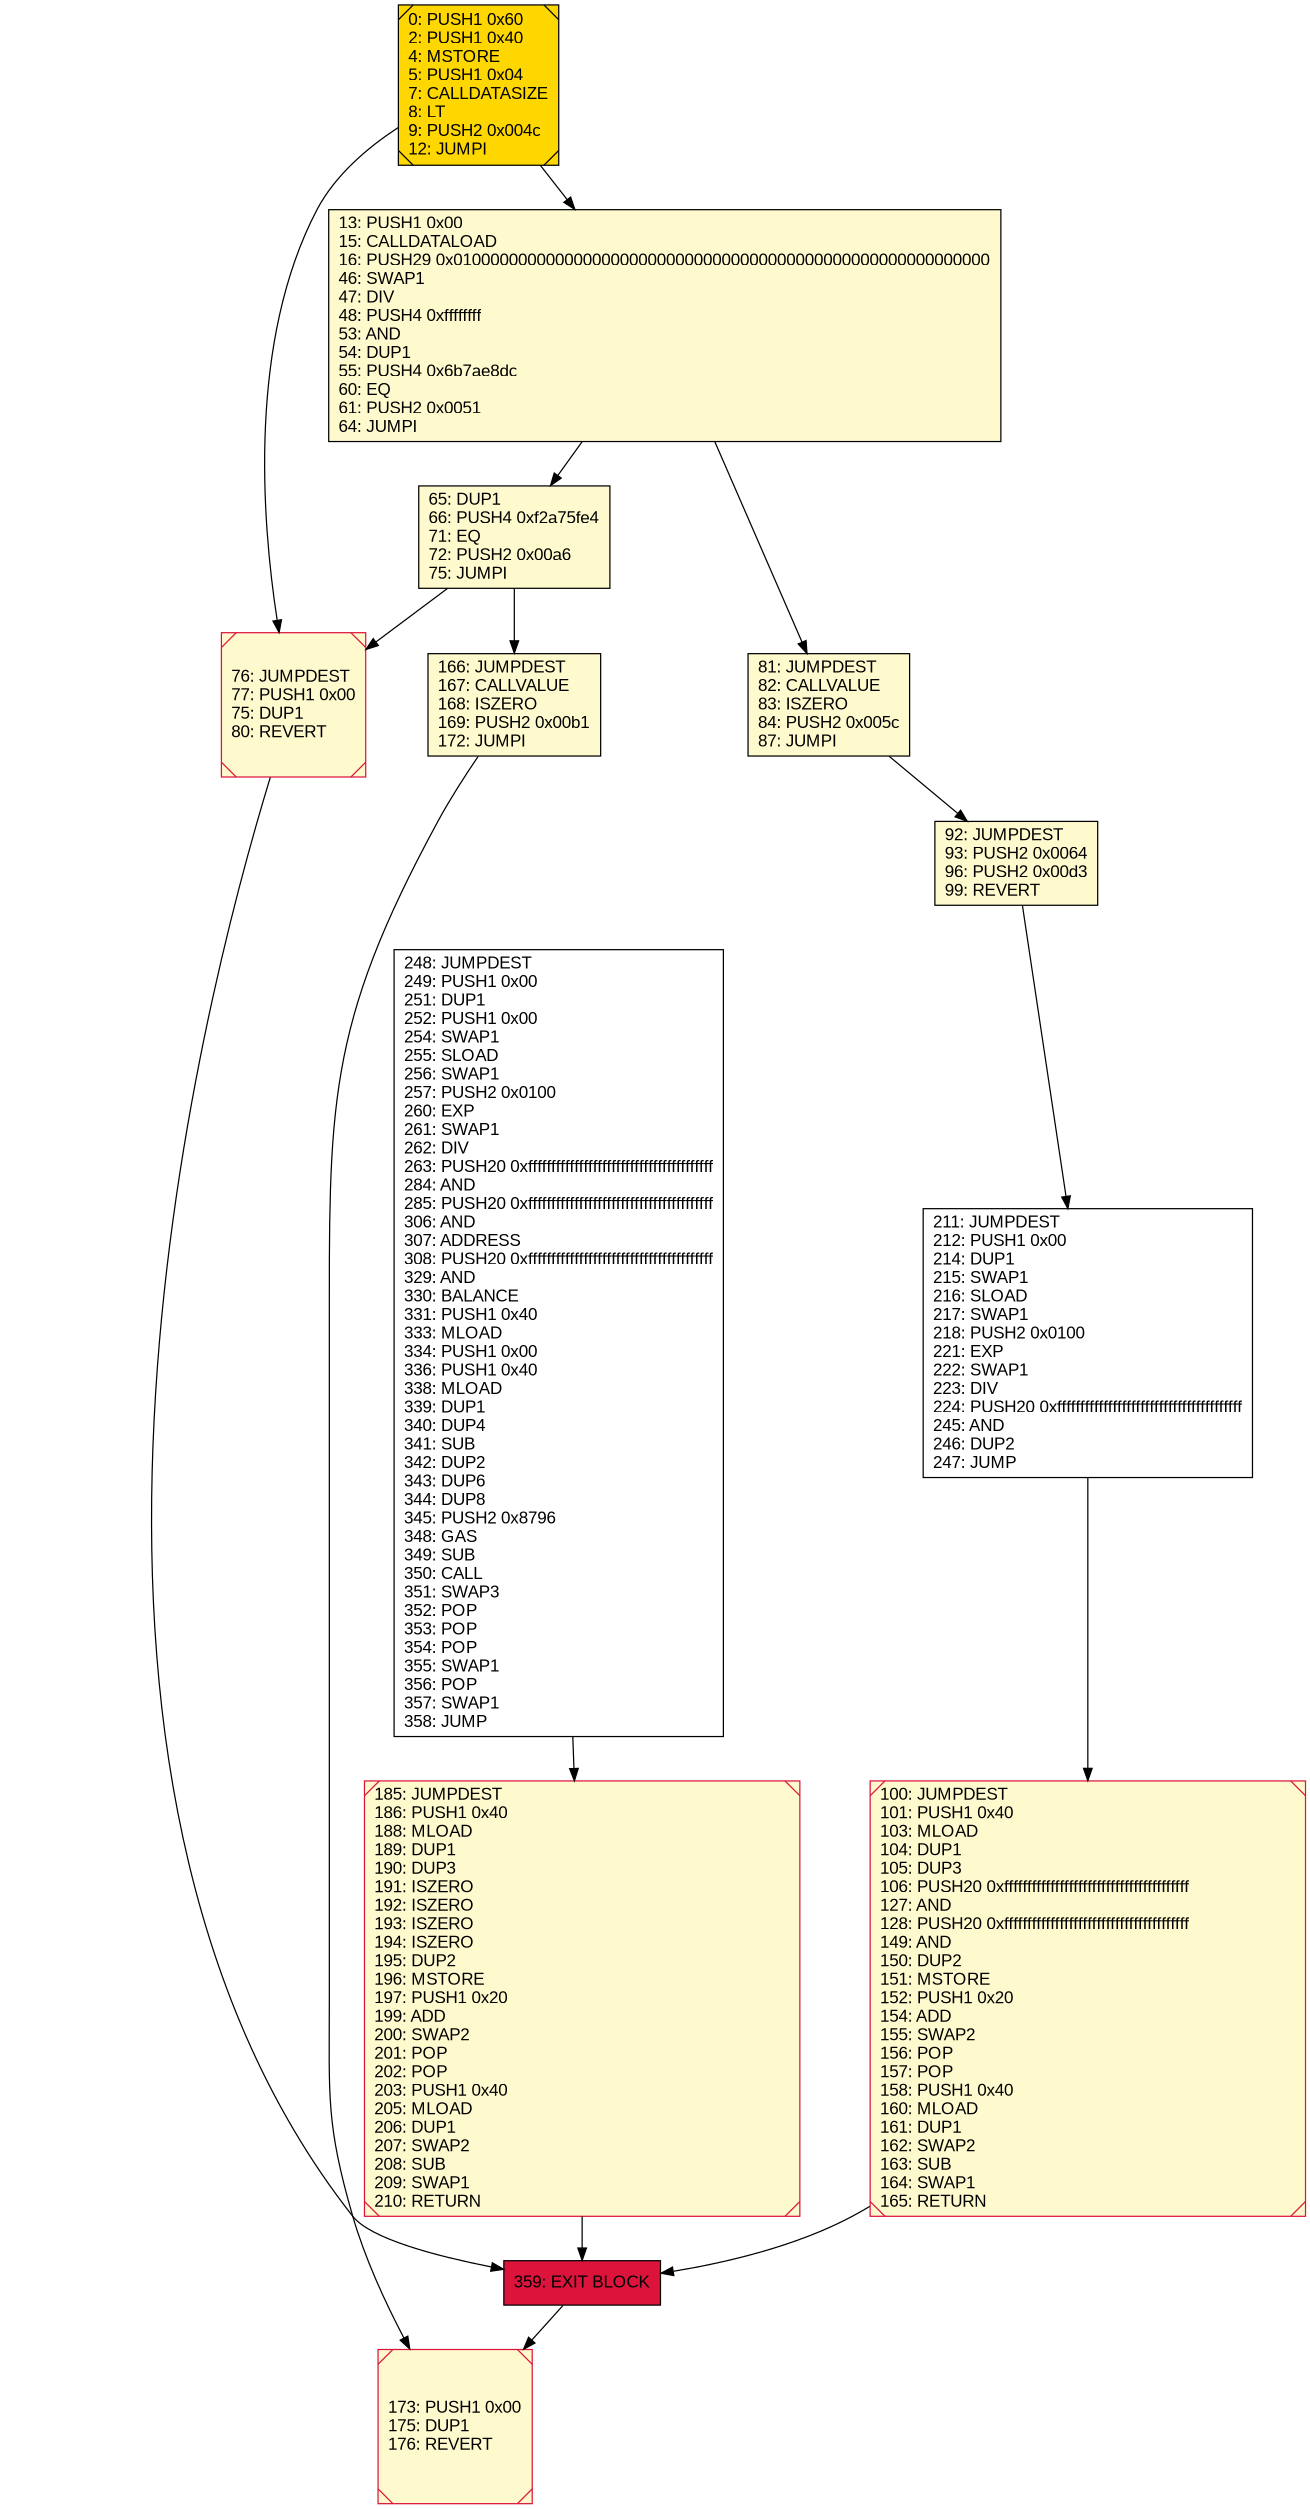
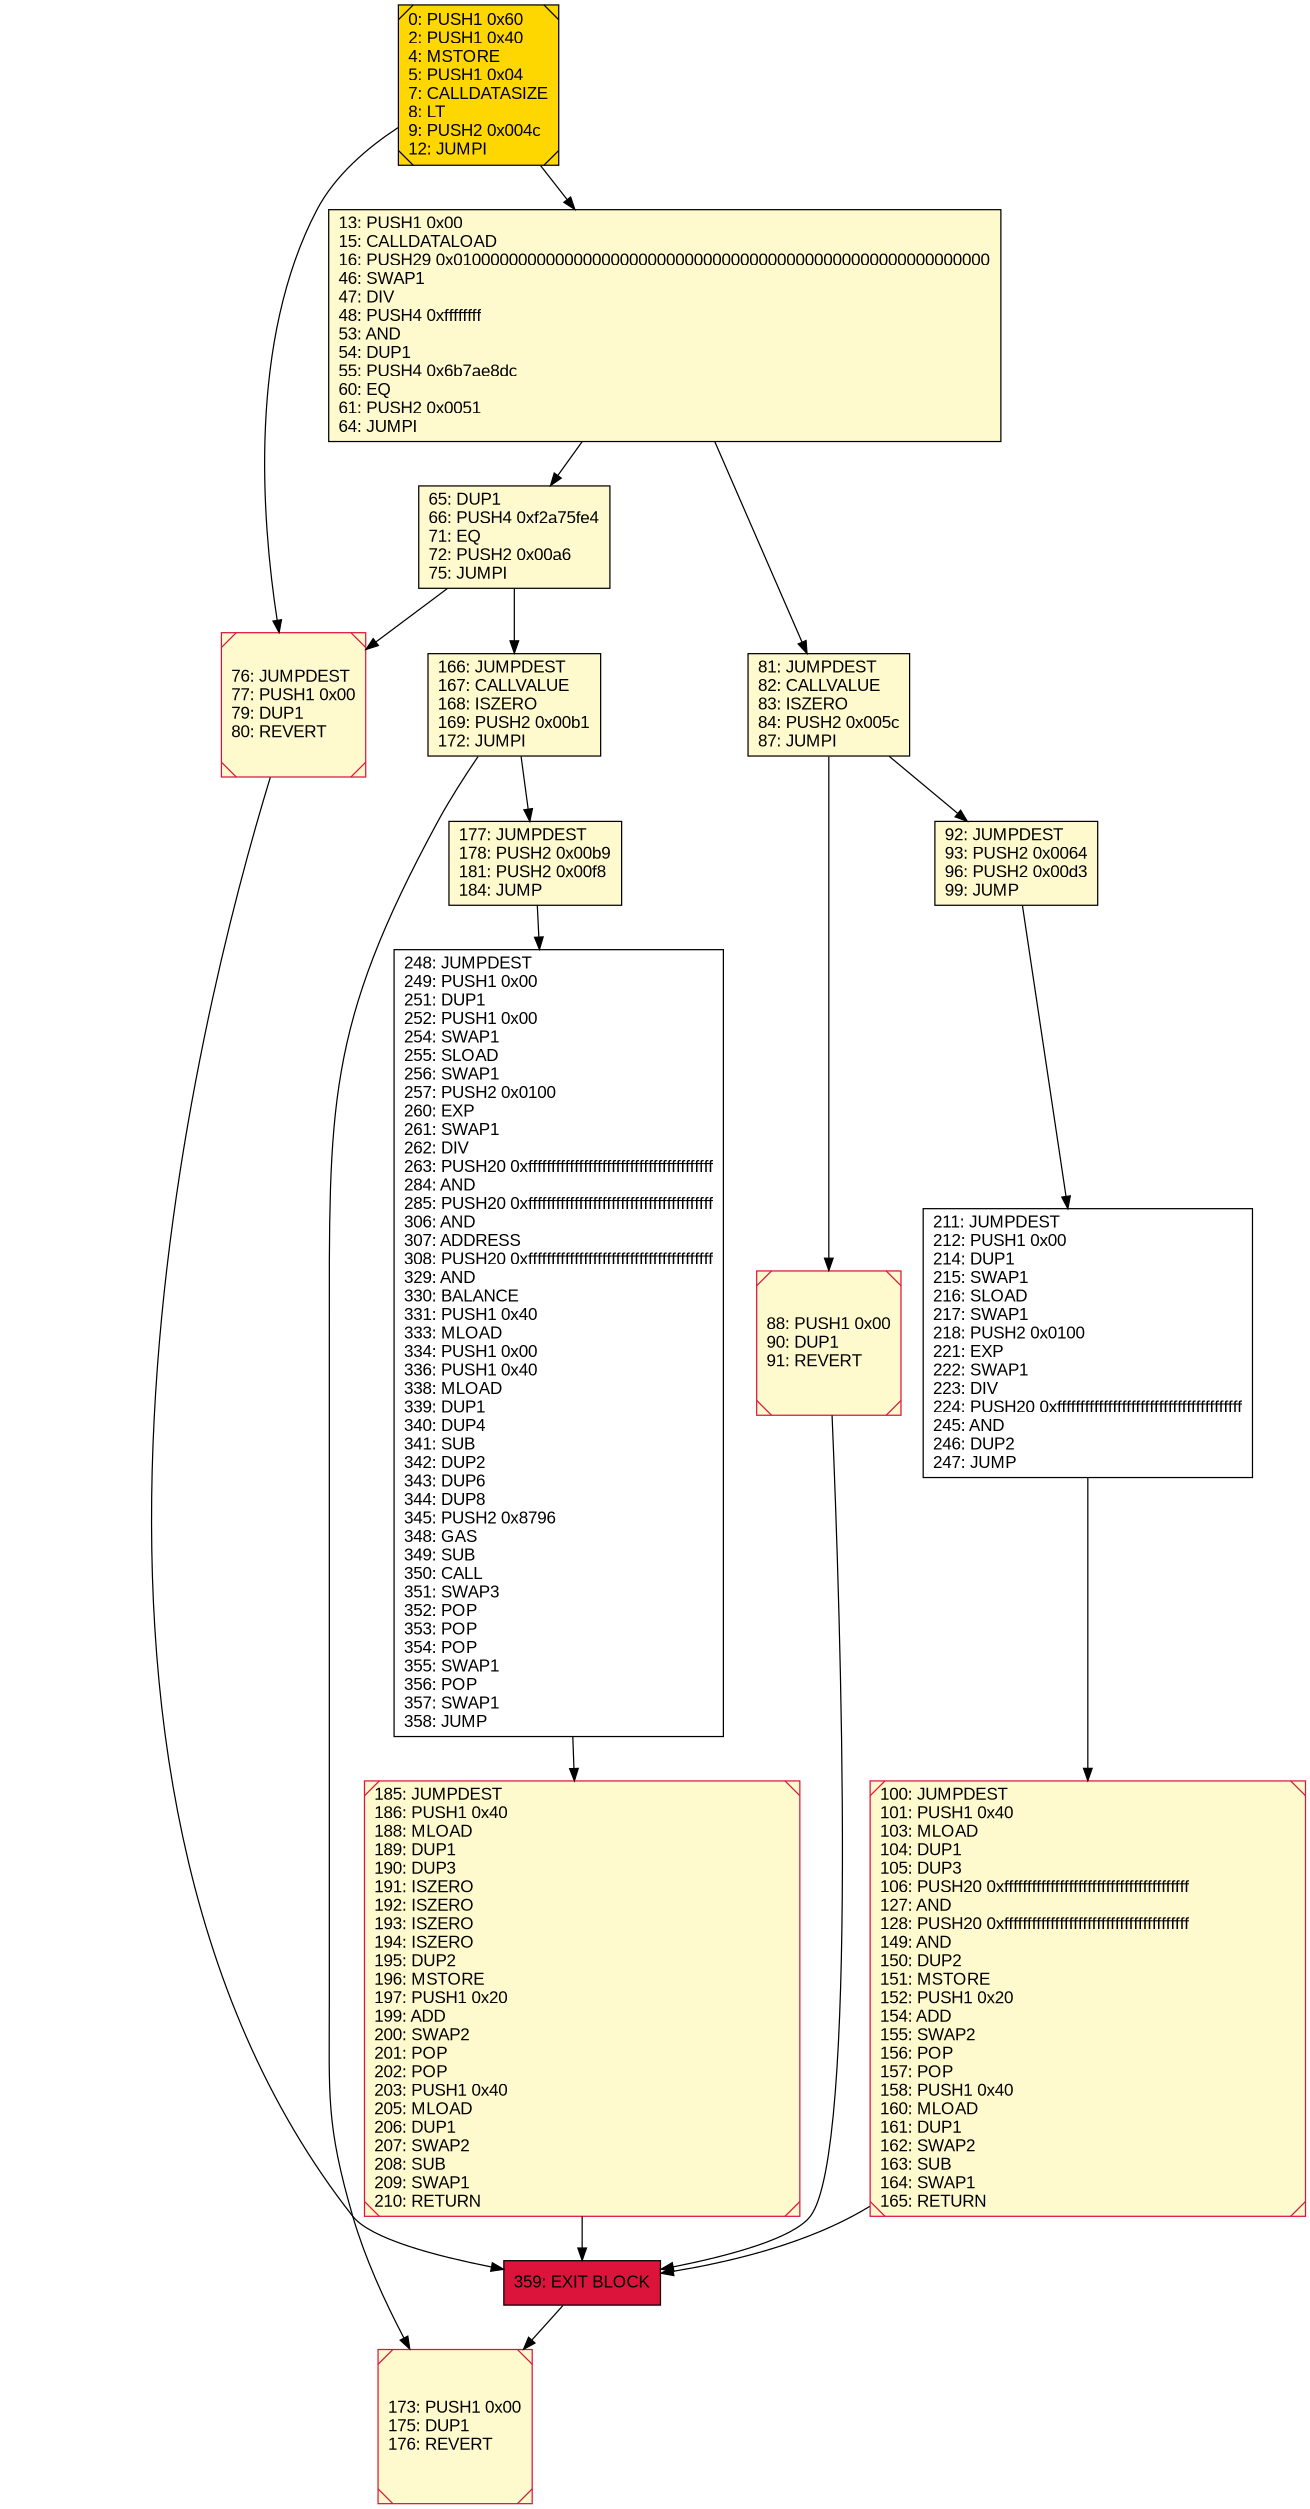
node "76: JUMPDEST 77: PUSH1 0x00 75: DUP1 80: REVERT": label "76: JUMPDEST 77: PUSH1 0x00 75: DUP1 80: REVERT" -> "76: JUMPDEST 77: PUSH1 0x00 79: DUP1 80: REVERT"
node "177: JUMPDEST 178: PUSH2 0x00b9 181: PUSH2 0x00f8 184: JUMP": added
node "92: JUMPDEST 93: PUSH2 0x0064 96: PUSH2 0x00d3 99: REVERT": label "92: JUMPDEST 93: PUSH2 0x0064 96: PUSH2 0x00d3 99: REVERT" -> "92: JUMPDEST 93: PUSH2 0x0064 96: PUSH2 0x00d3 99: JUMP"
node "88: PUSH1 0x00 90: DUP1 91: REVERT": added
